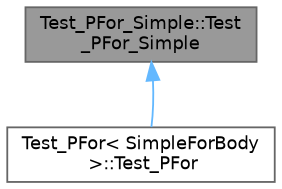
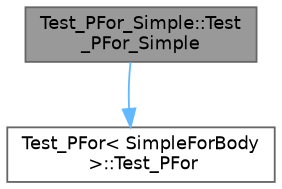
edge "Test_PFor< SimpleForBody >::Test_PFor" -> "Test_PFor_Simple::Test _PFor_Simple": reversed
